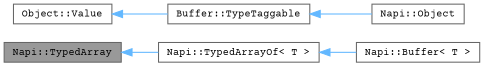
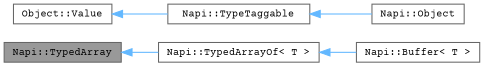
node "Buffer::TypeTaggable": label "Buffer::TypeTaggable" -> "Napi::TypeTaggable"
